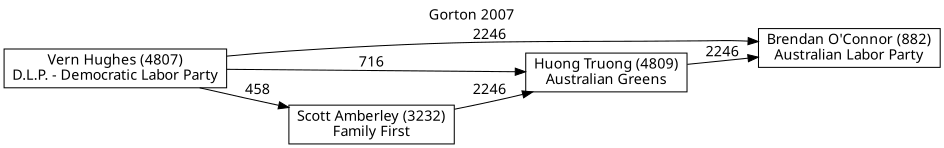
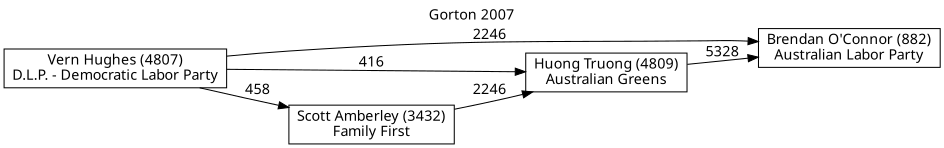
edge "Huong Truong (4809) Australian Greens" -> "Brendan O'Connor (882) Australian Labor Party": label "2246" -> "5328"
edge "Vern Hughes (4807) D.L.P. - Democratic Labor Party" -> "Huong Truong (4809) Australian Greens": label "716" -> "416"
node "Scott Amberley (3232) Family First": label "Scott Amberley (3232) Family First" -> "Scott Amberley (3432) Family First"
